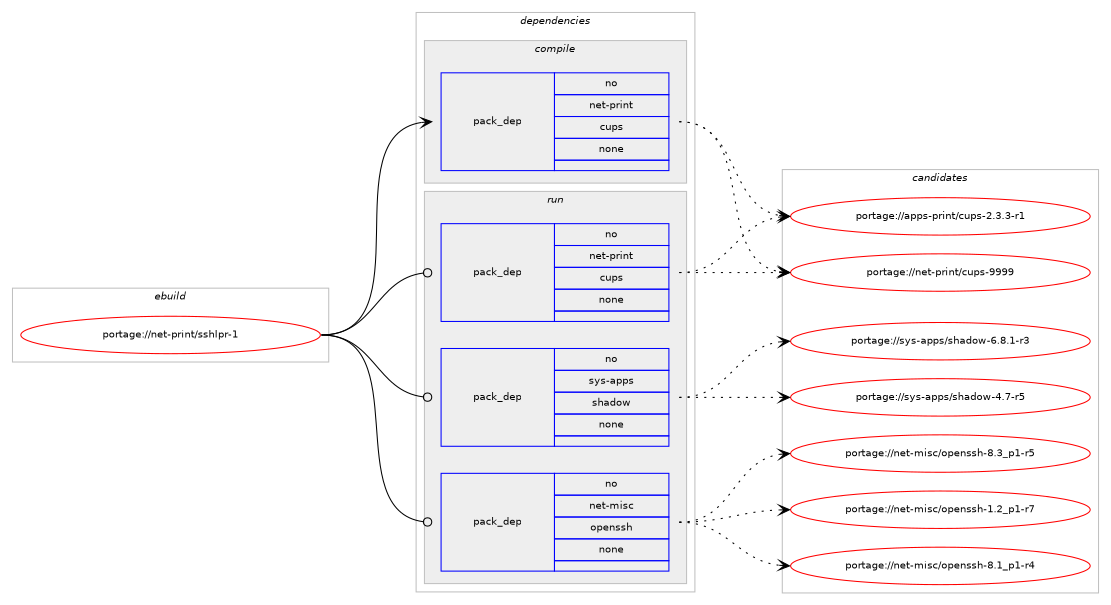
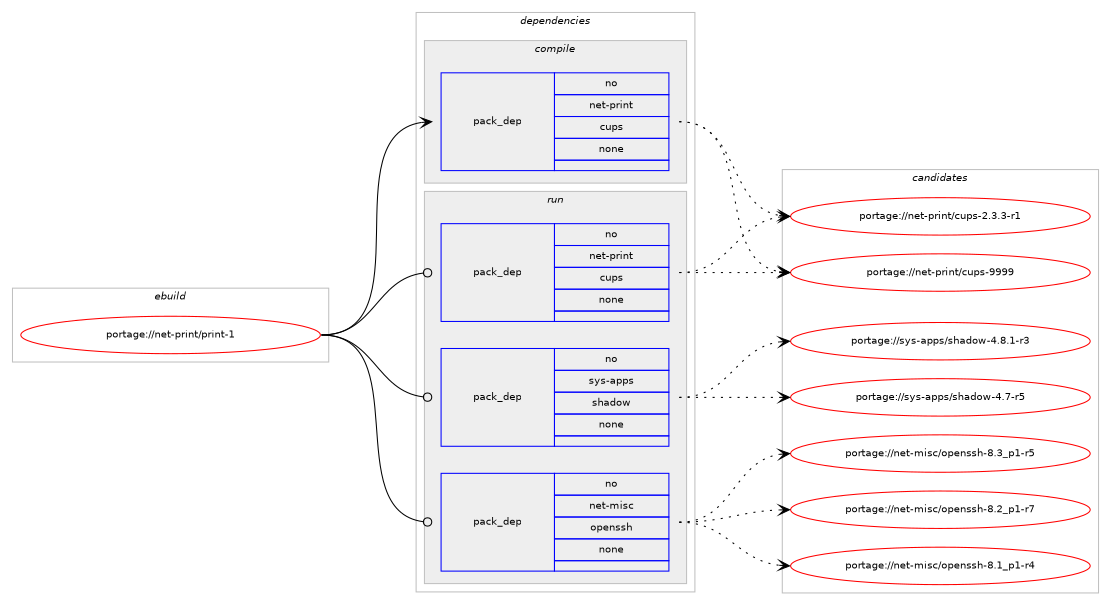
node "portage://apps-print/cups-2.3.3-r1": label "portage://apps-print/cups-2.3.3-r1" -> "portage://net-print/cups-2.3.3-r1"
node "portage://net-print/sshlpr-1": label "portage://net-print/sshlpr-1" -> "portage://net-print/print-1"
node "portage://sys-apps/shadow-6.8.1-r3": label "portage://sys-apps/shadow-6.8.1-r3" -> "portage://sys-apps/shadow-4.8.1-r3"
node "portage://net-misc/openssh-1.2_p1-r7": label "portage://net-misc/openssh-1.2_p1-r7" -> "portage://net-misc/openssh-8.2_p1-r7"
